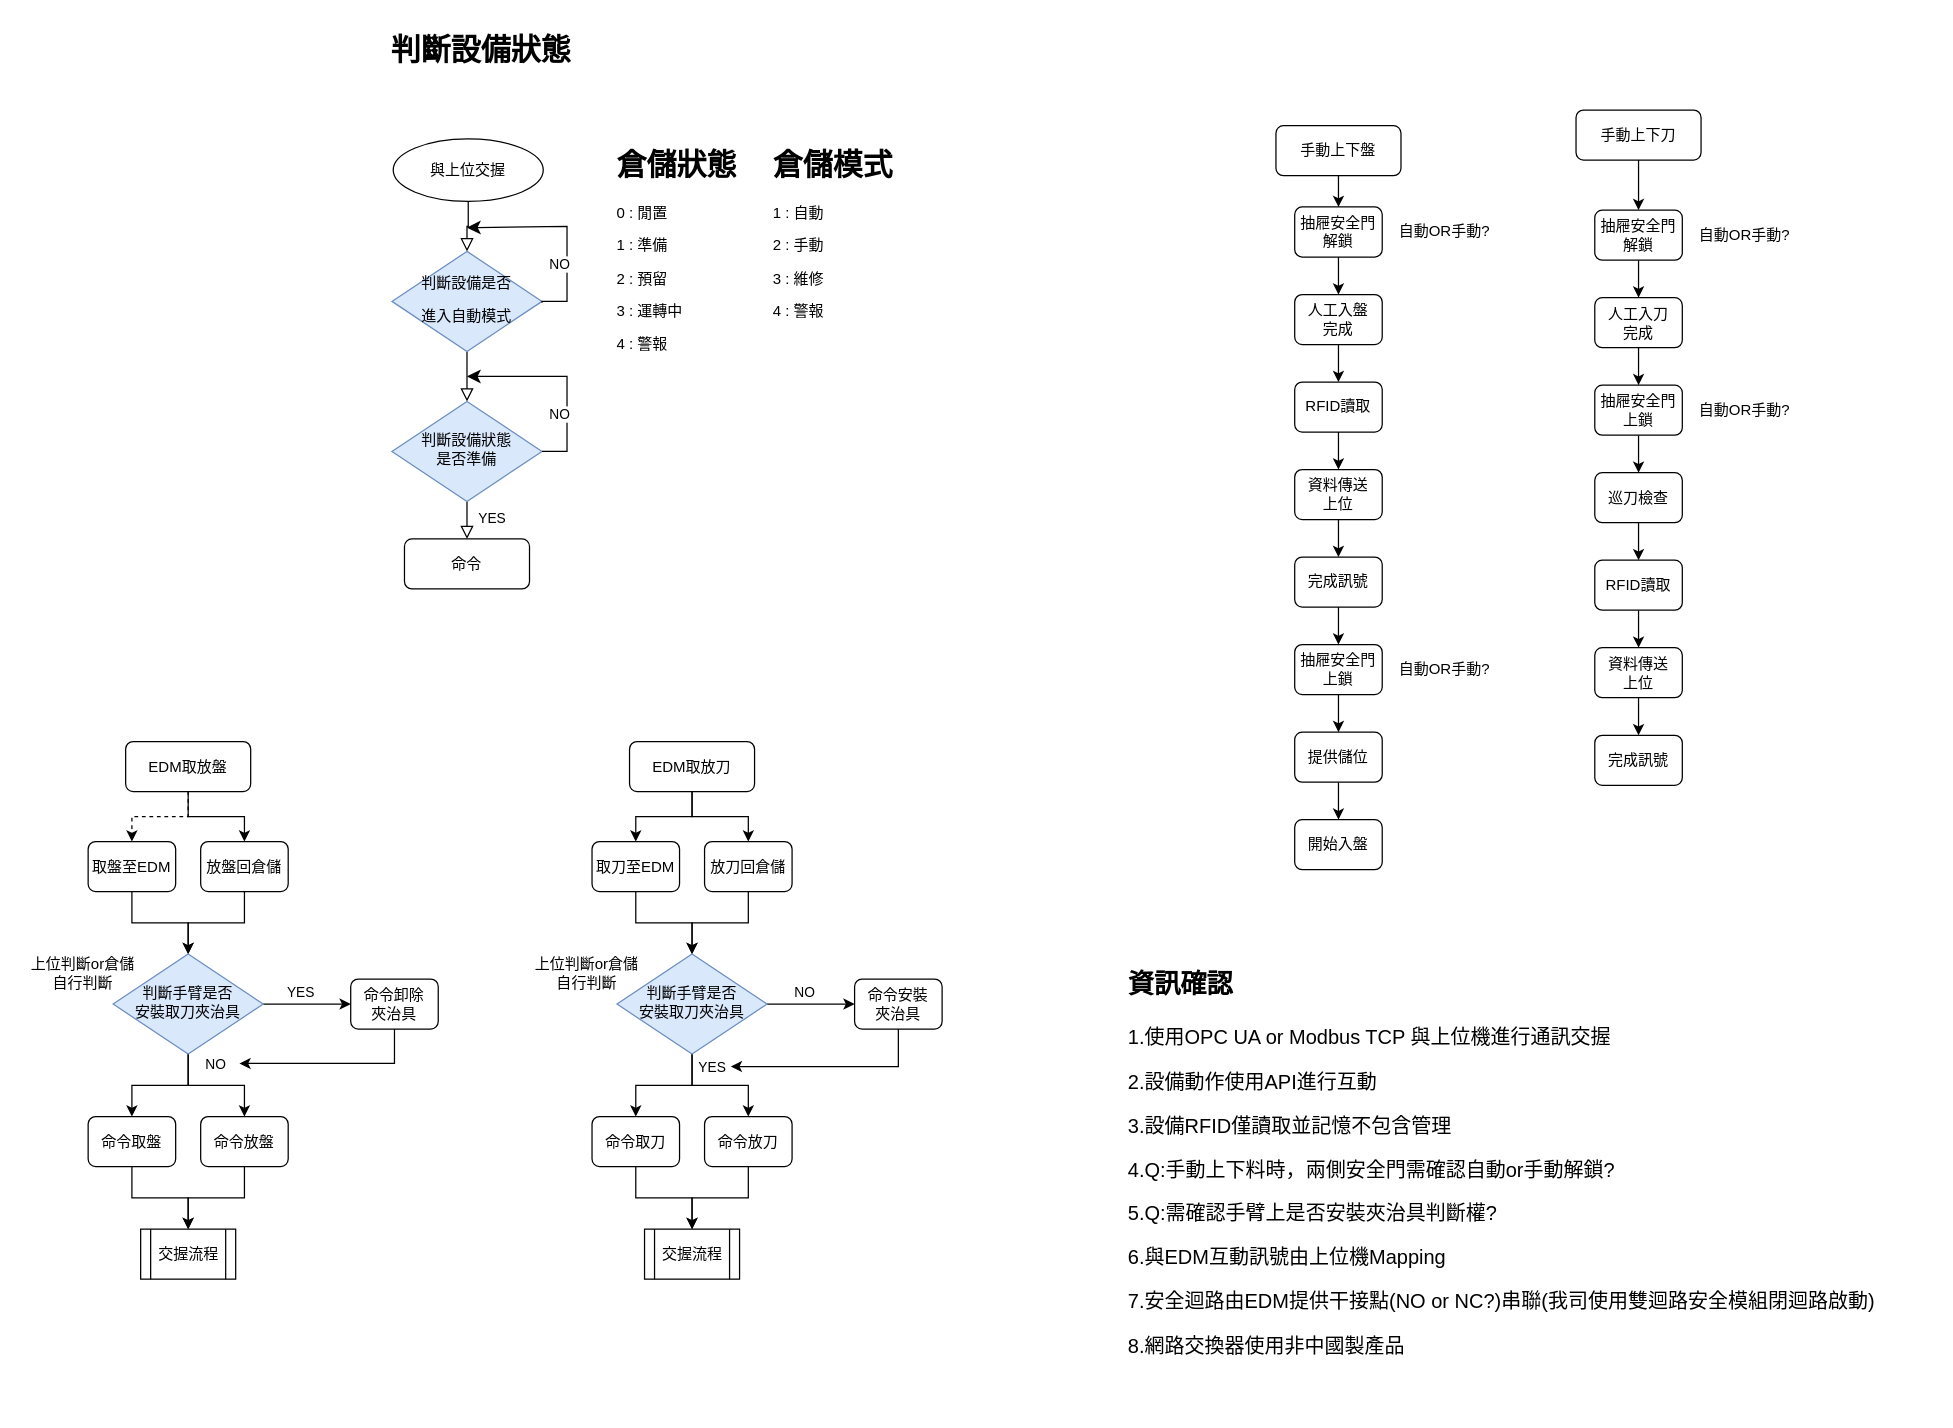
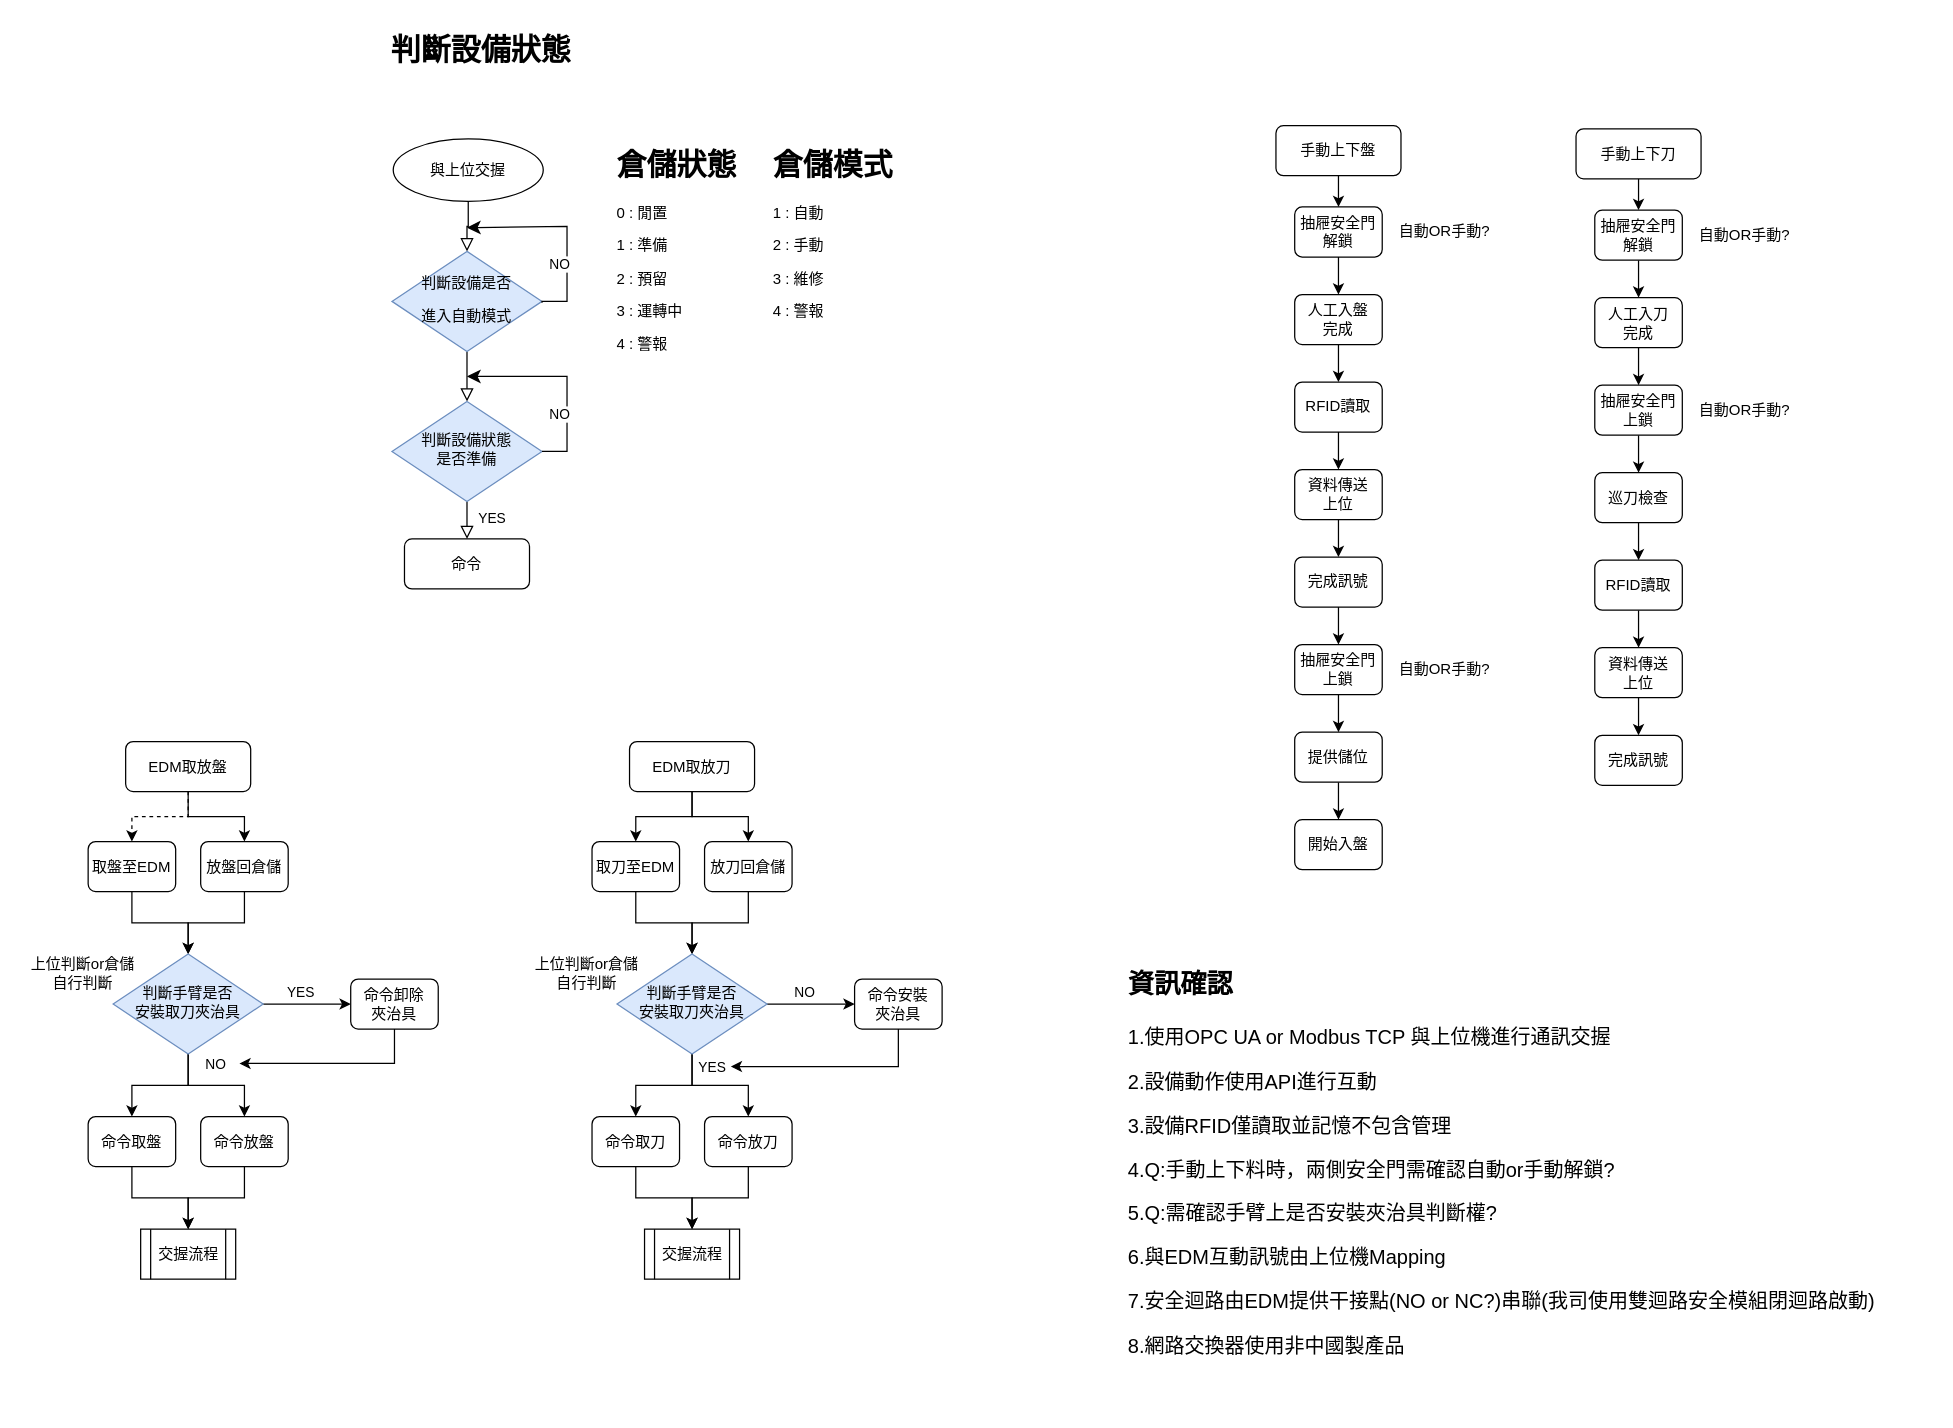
node "手動上下刀": moved (1638, 135) -> (1638, 154)
